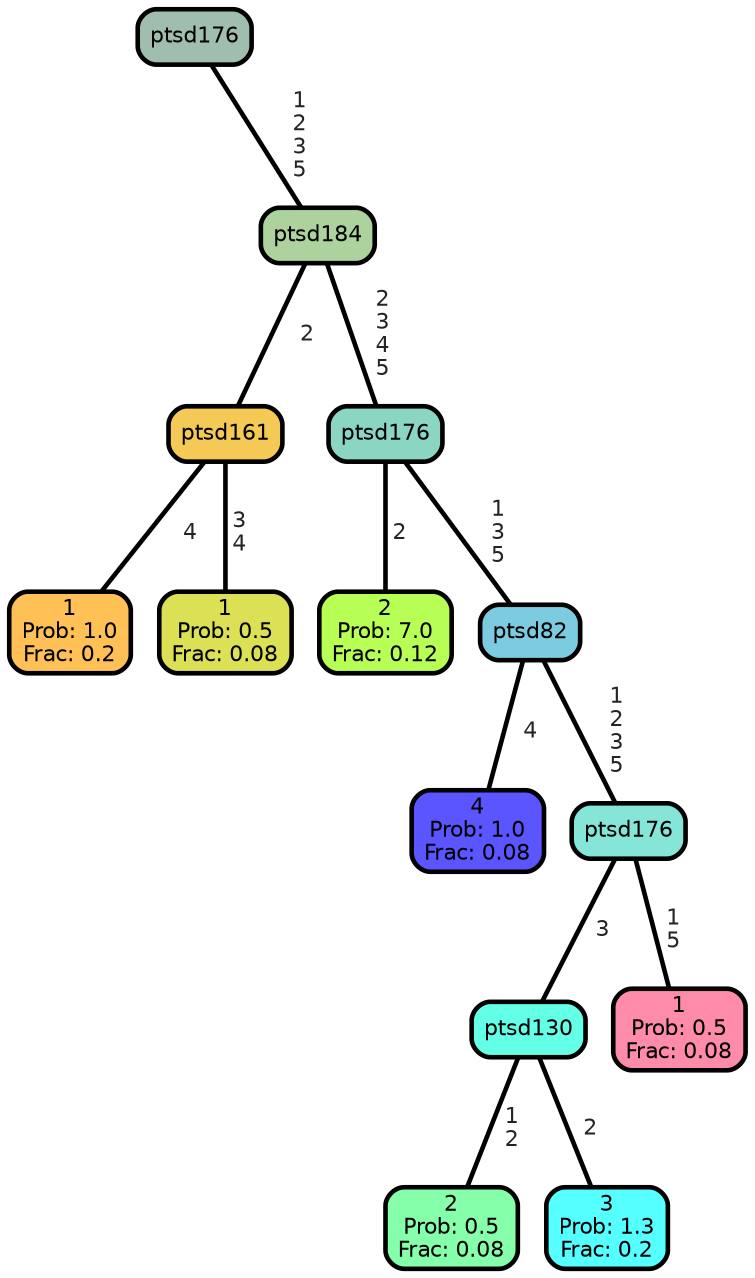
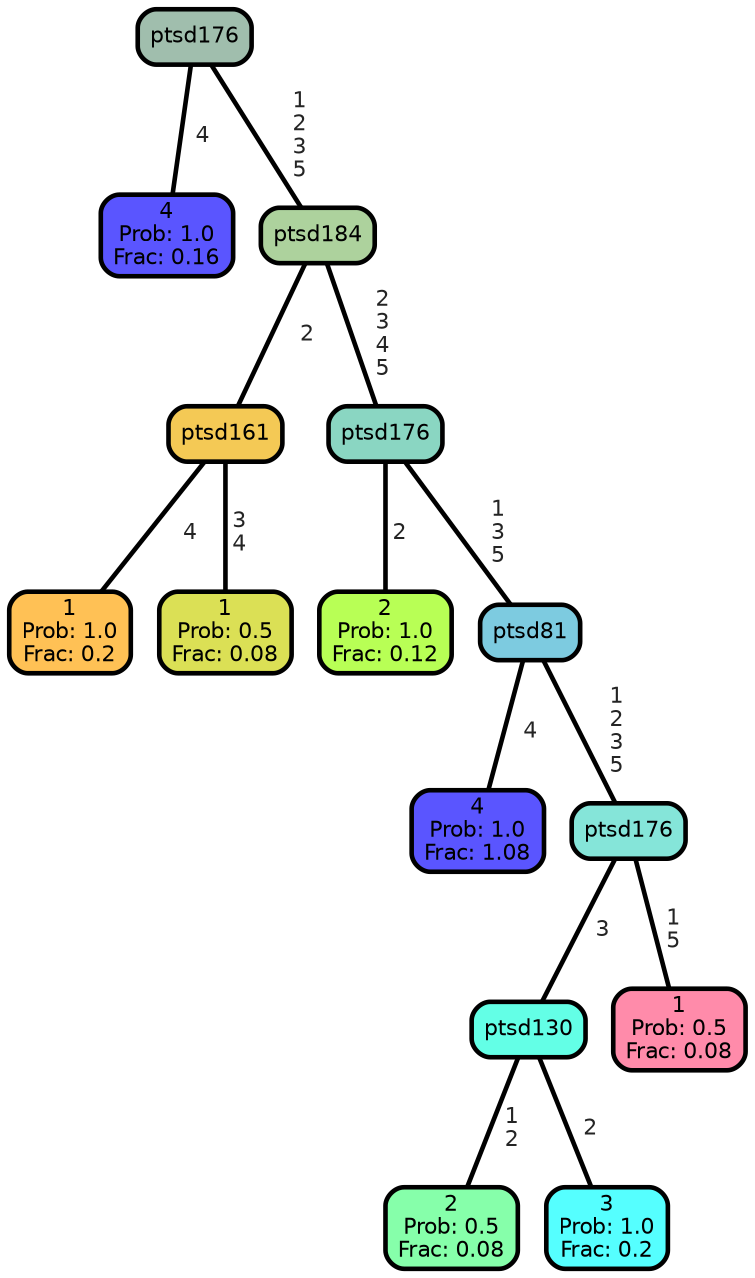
node "4 Prob: 1.0 Frac: 0.16": added
node "2 Prob: 7.0 Frac: 0.12": label "2 Prob: 7.0 Frac: 0.12" -> "2 Prob: 1.0 Frac: 0.12"
node "ptsd82": label "ptsd82" -> "ptsd81"
node "4 Prob: 1.0 Frac: 0.08": label "4 Prob: 1.0 Frac: 0.08" -> "4 Prob: 1.0 Frac: 1.08"
node "3 Prob: 1.3 Frac: 0.2": label "3 Prob: 1.3 Frac: 0.2" -> "3 Prob: 1.0 Frac: 0.2"
